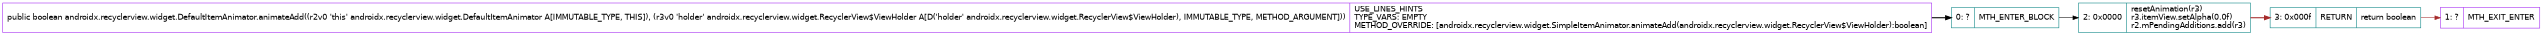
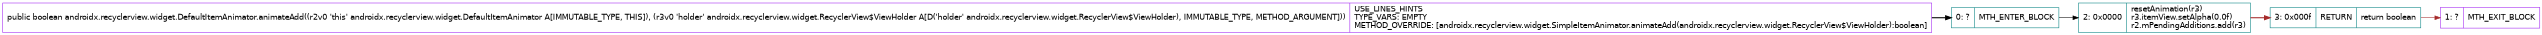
node "1: ?": text "MTH_EXIT_ENTER" -> "MTH_EXIT_BLOCK"
